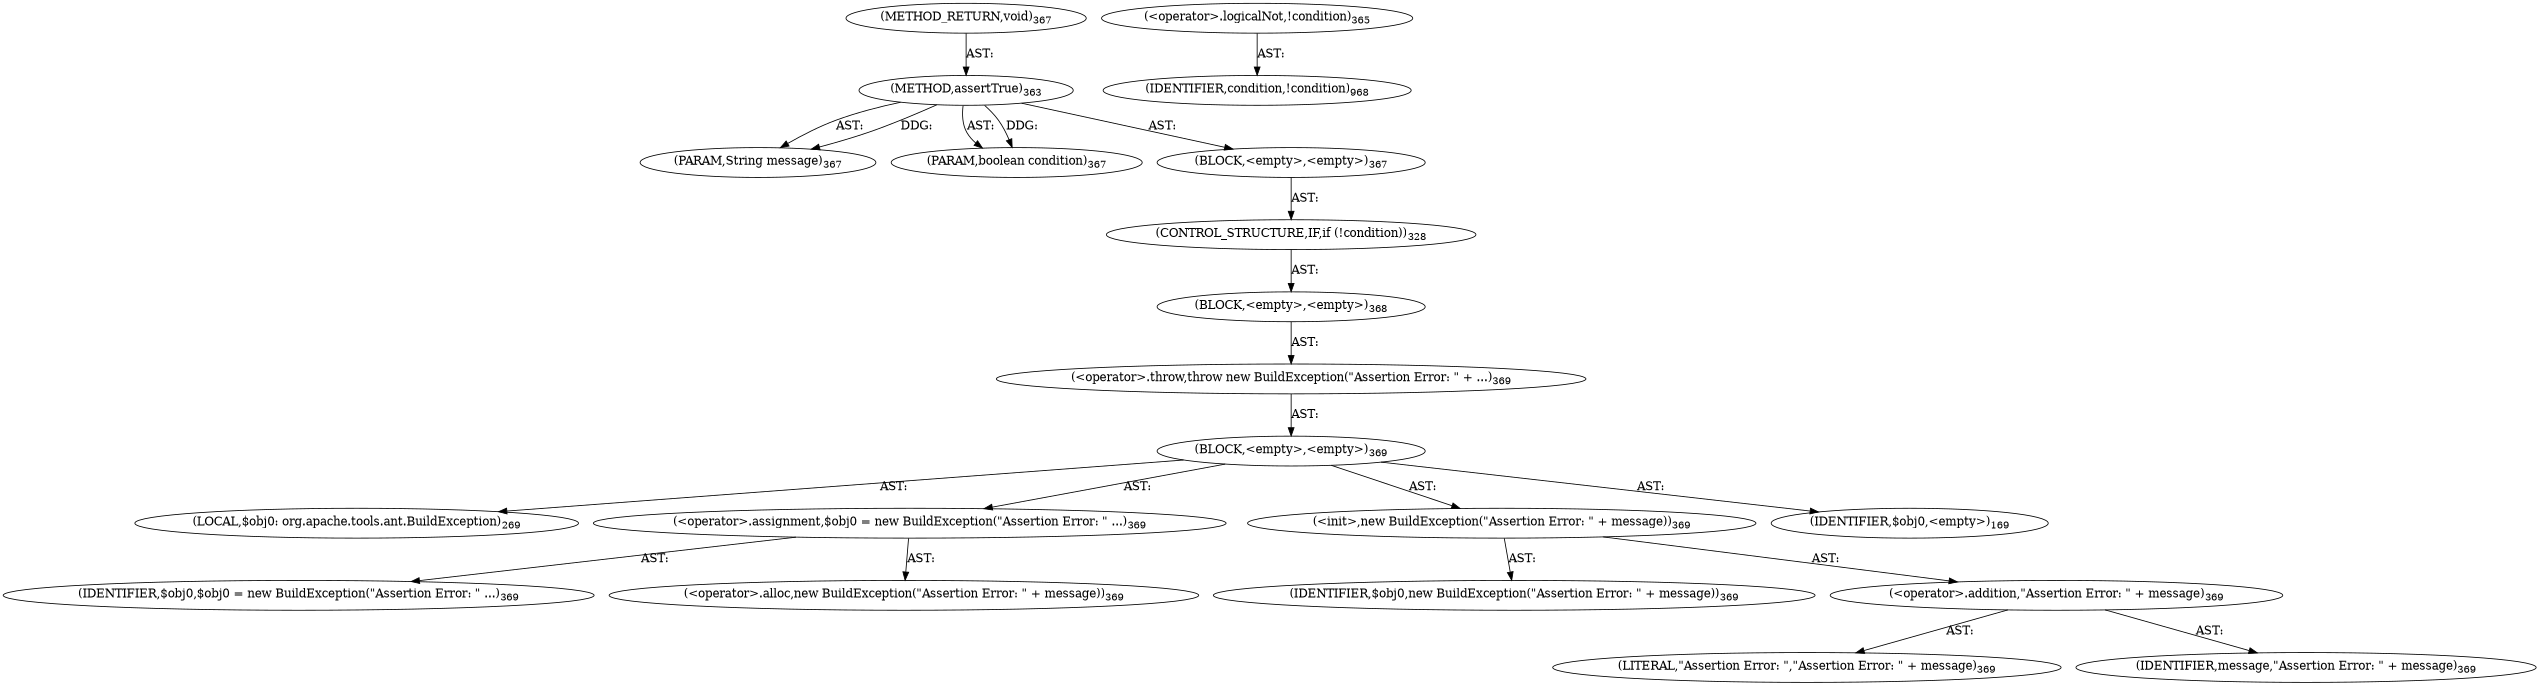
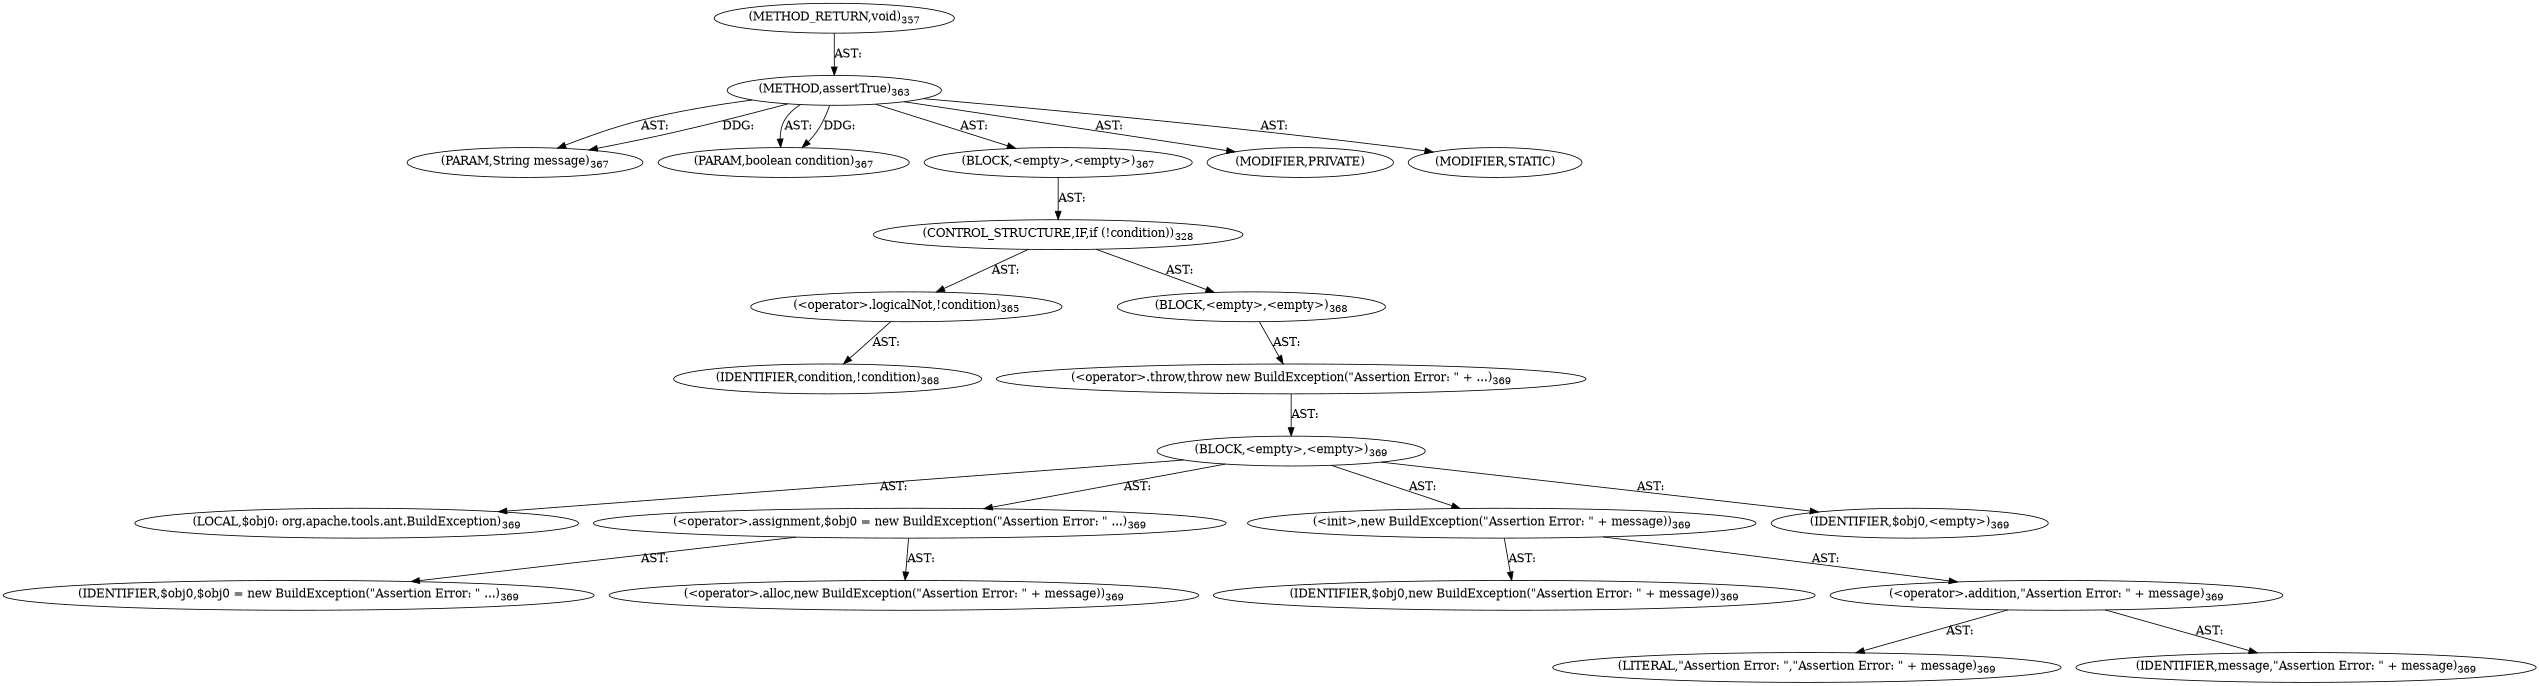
node "(METHOD_RETURN,void)": text "367" -> "357"
node "(IDENTIFIER,condition,!condition)": text "968" -> "368"
node "(MODIFIER,PRIVATE)": added
node "(MODIFIER,STATIC)": added
edge "(CONTROL_STRUCTURE,IF,if (!condition))" -> "(<operator>.logicalNot,!condition)": added, label "AST:"
node "(LOCAL,$obj0: org.apache.tools.ant.BuildException)": text "269" -> "369"
node "(IDENTIFIER,$obj0,<empty>)": text "169" -> "369"
